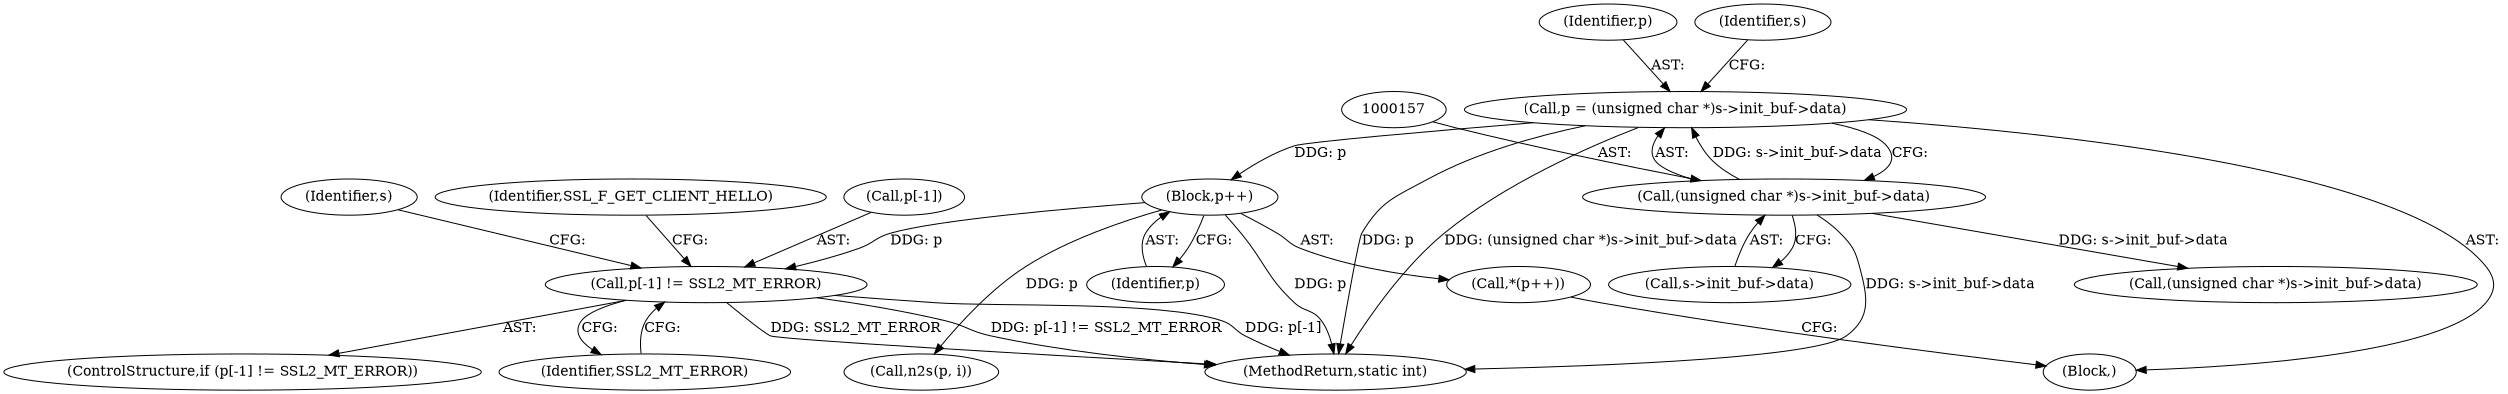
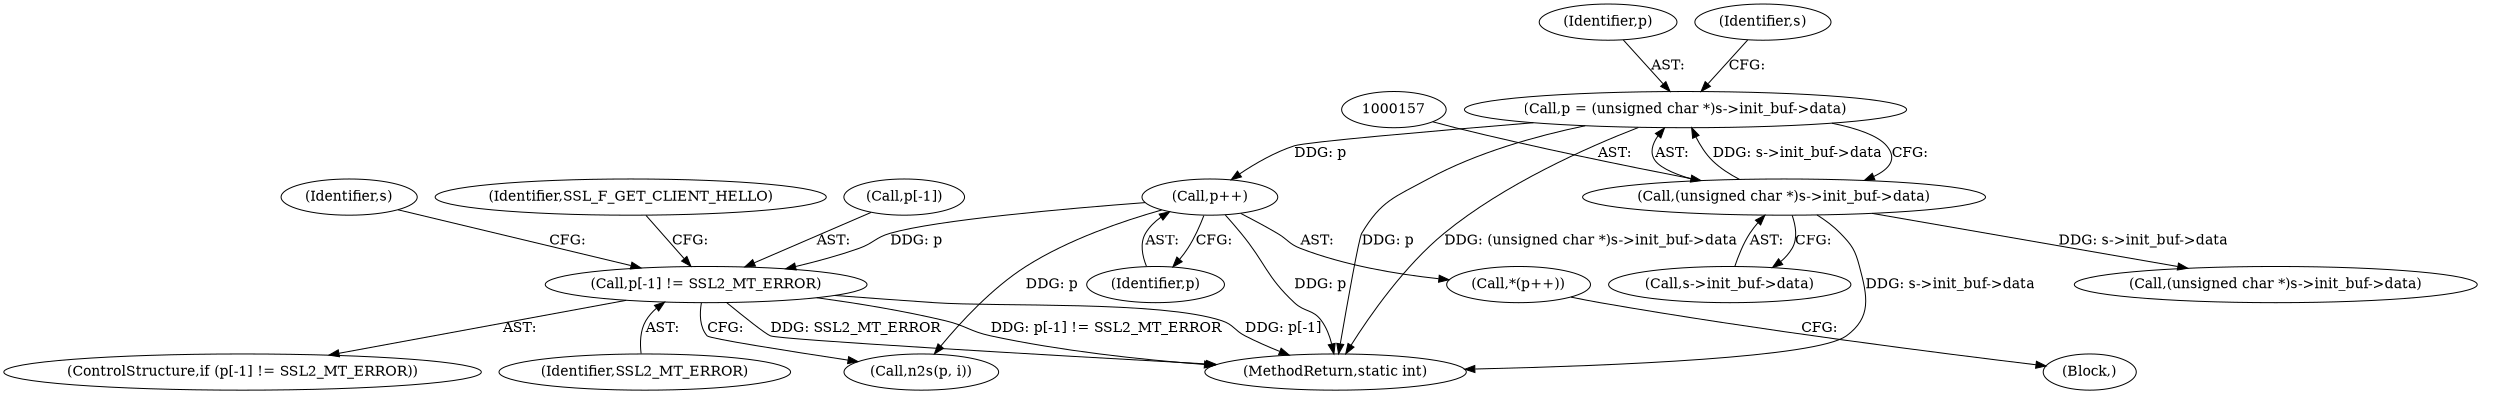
node "(Block,p++)": label "(Block,p++)" -> "(Call,p++)"
edge "(Call,p = (unsigned char *)s->init_buf->data)" -> "(Block,)": removed, label "AST:"
edge "(Call,p[-1] != SSL2_MT_ERROR)" -> "(Identifier,SSL2_MT_ERROR)": now "(Call,p[-1] != SSL2_MT_ERROR)" -> "(Call,n2s(p, i))"
edge "(Identifier,SSL2_MT_ERROR)" -> "(Call,p[-1] != SSL2_MT_ERROR)": label "CFG: " -> "AST: "
